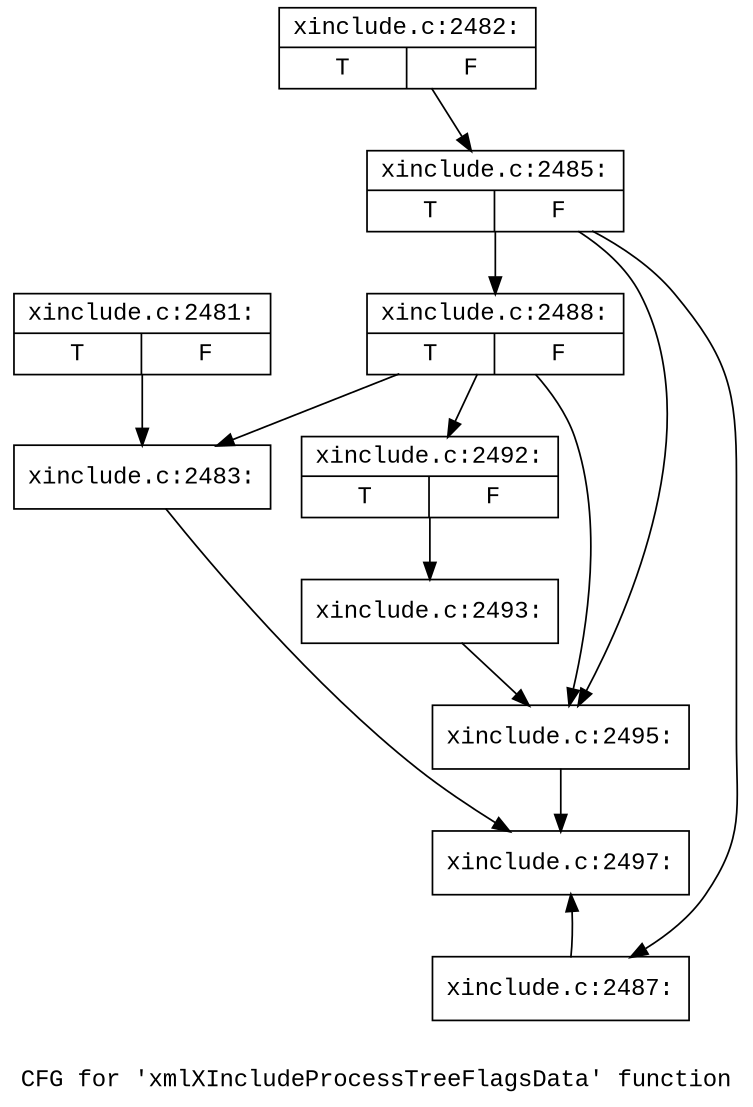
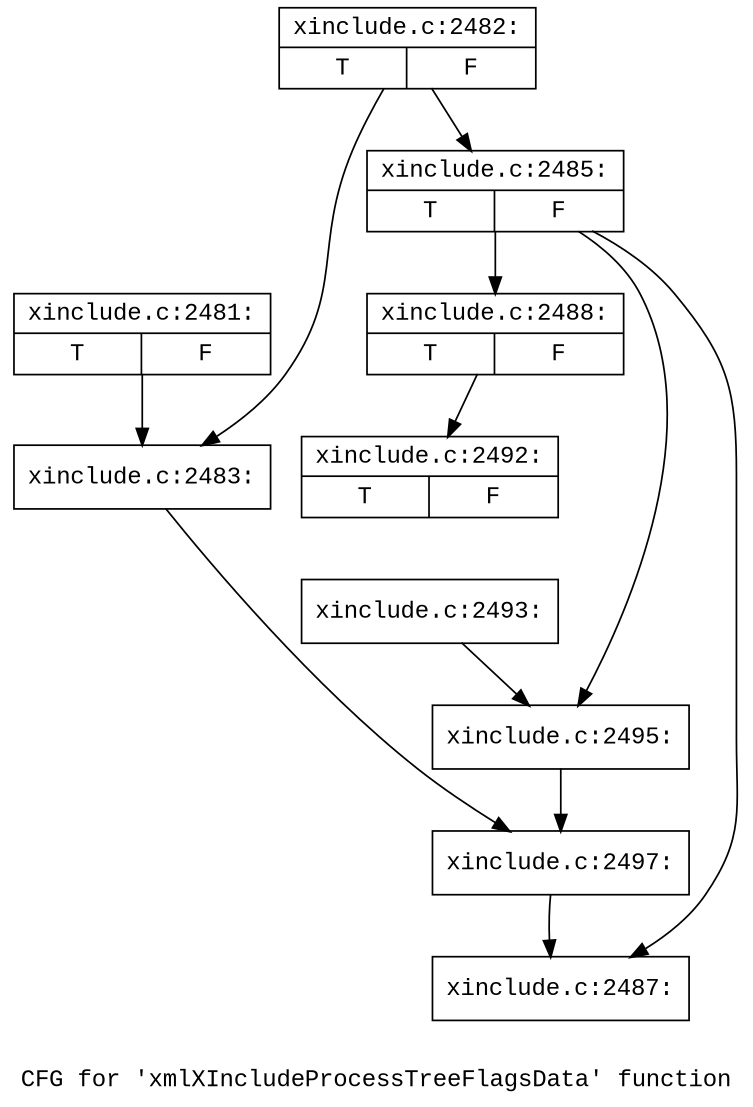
edge "xinclude.c:2488:" -> "xinclude.c:2483:": now "xinclude.c:2482:" -> "xinclude.c:2483:"
edge "xinclude.c:2488:" -> "xinclude.c:2495:": removed
edge "xinclude.c:2492:" -> "xinclude.c:2493:": removed
edge "xinclude.c:2487:" -> "xinclude.c:2497:": reversed
